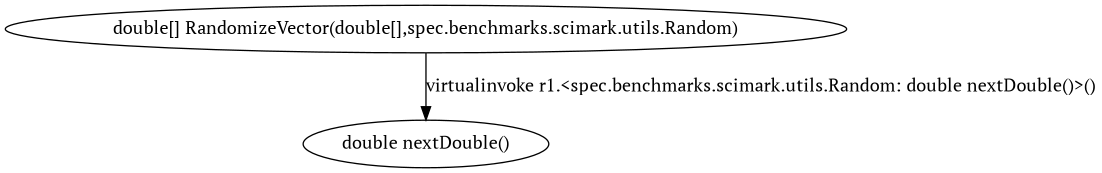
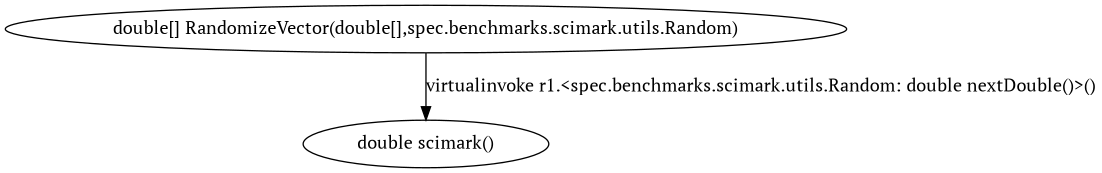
node "double nextDouble()": label "double nextDouble()" -> "double scimark()"
